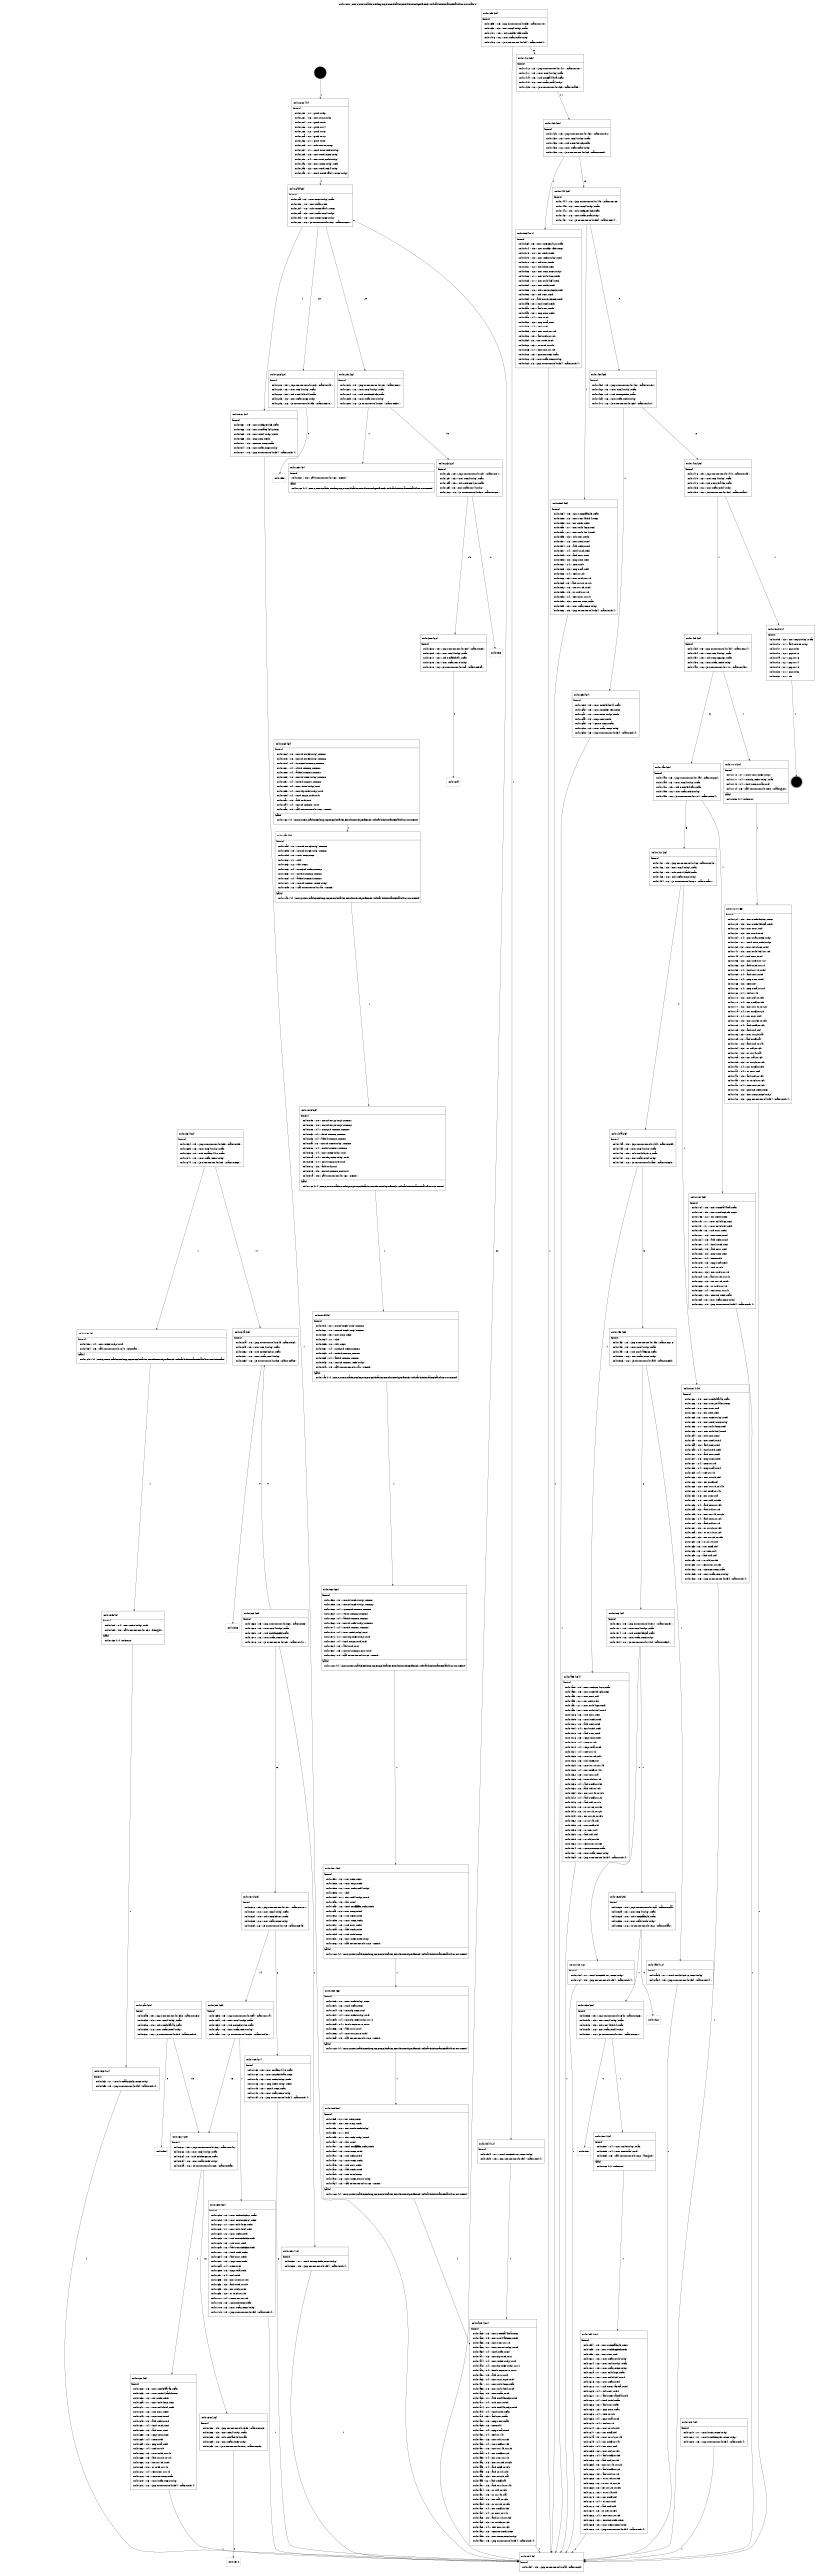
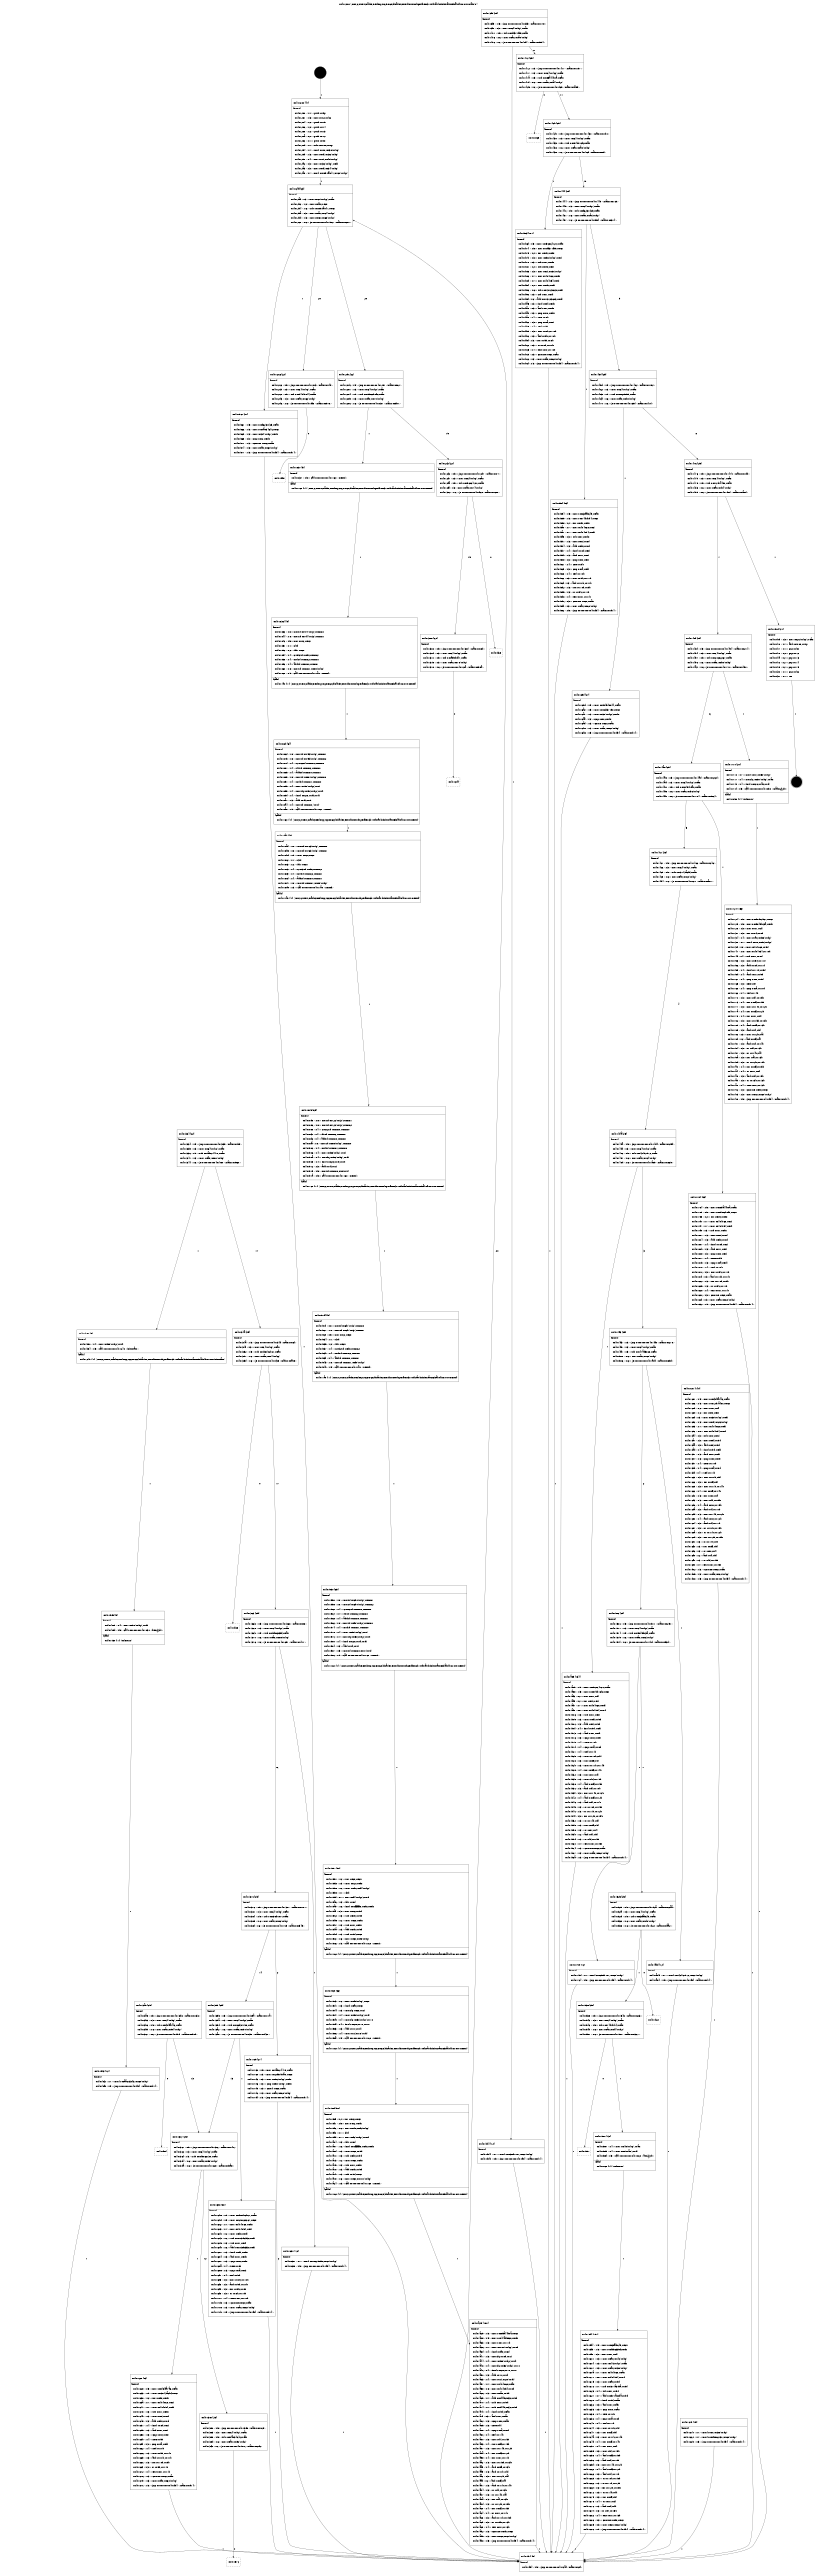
node "0x401d69": added
node "0x40183c [49]": added
edge "0x4014c1 [25]" -> "0x401c81 [140]": removed, label "1"
edge "0x401363 [25]" -> "0x40134a [25]": reversed
edge "0x401bd4 [12]" -> "0x401a29 [180]": now "0x401bd4 [12]" -> "0x401f94 [5]"
